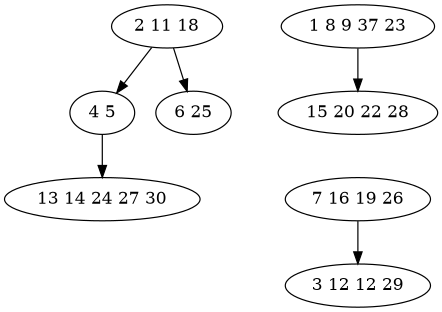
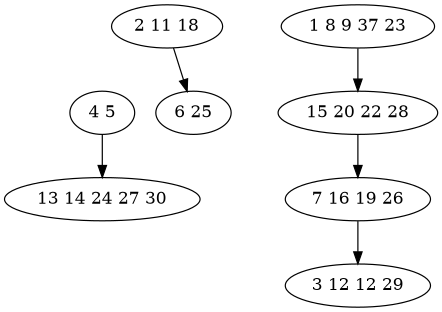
edge "2 11 18" -> "4 5": removed
edge "15 20 22 28" -> "7 16 19 26": added
